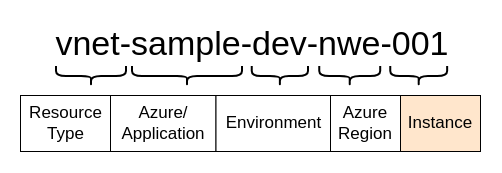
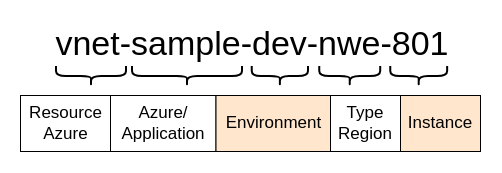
node "vnet-sample-dev-nwe-001": label "vnet-sample-dev-nwe-001" -> "vnet-sample-dev-nwe-801"
node "Resource Type": label "Resource Type" -> "Resource Azure"
node "Environment": fillcolor #ffffff -> #ffe6cc
node "Azure Region": label "Azure Region" -> "Type Region"
